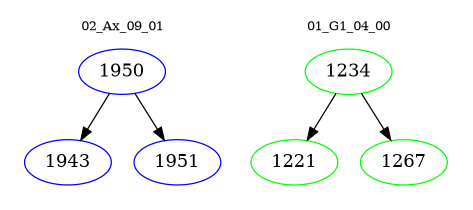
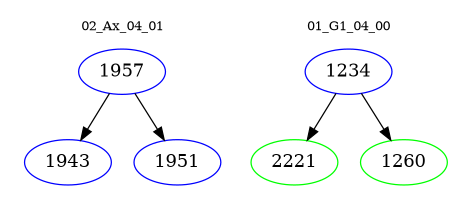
cluster "02_Ax_09_01": label "02_Ax_09_01" -> "02_Ax_04_01"
node "1950": label "1950" -> "1957"
node "1234": color green -> blue
node "1221": label "1221" -> "2221"
node "1267": label "1267" -> "1260"
